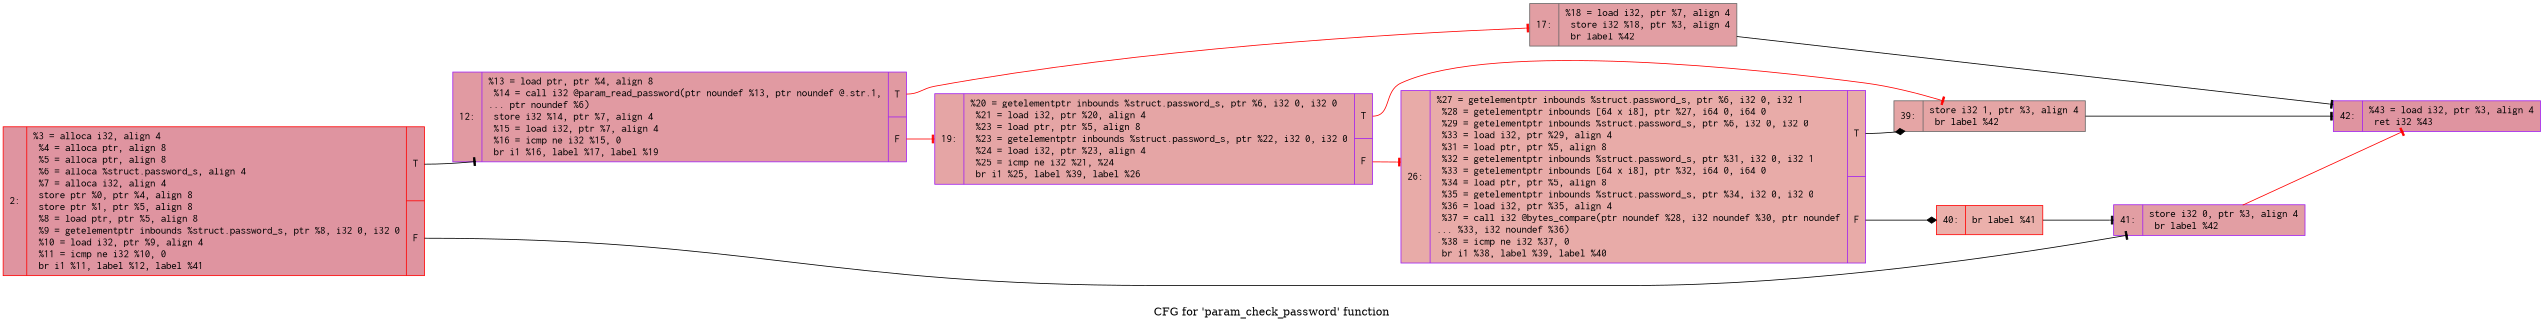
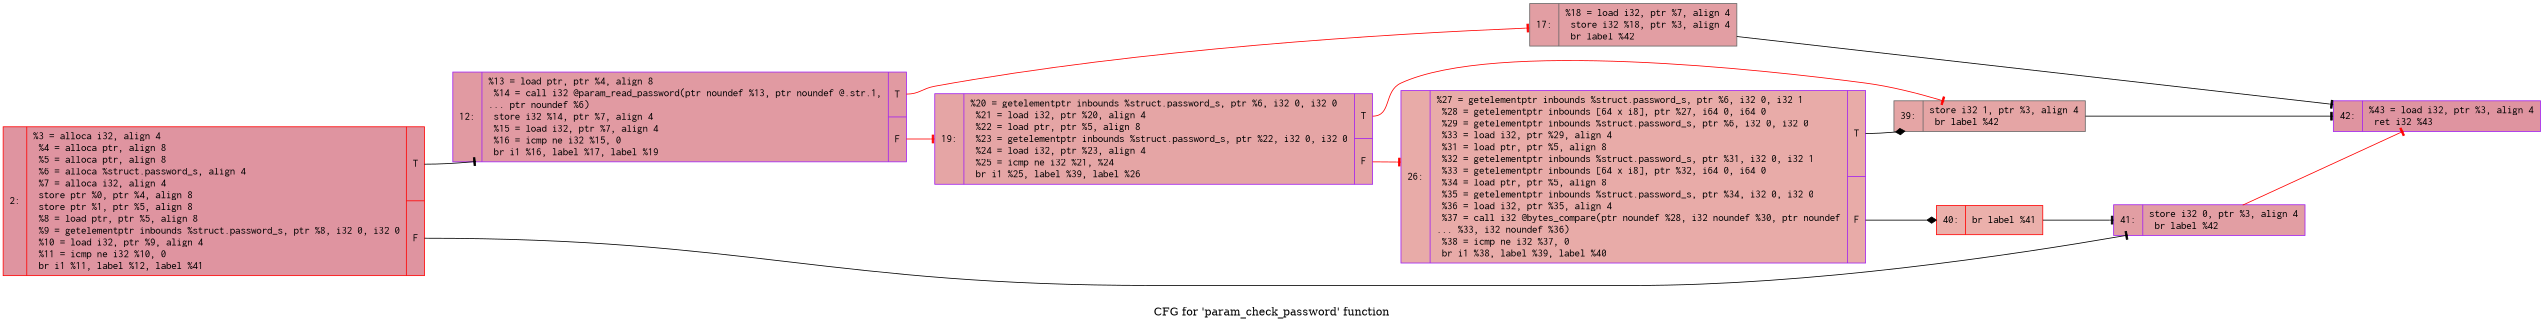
node "19:": text "%23 = load ptr, ptr %5, align 8" -> "%22 = load ptr, ptr %5, align 8"
